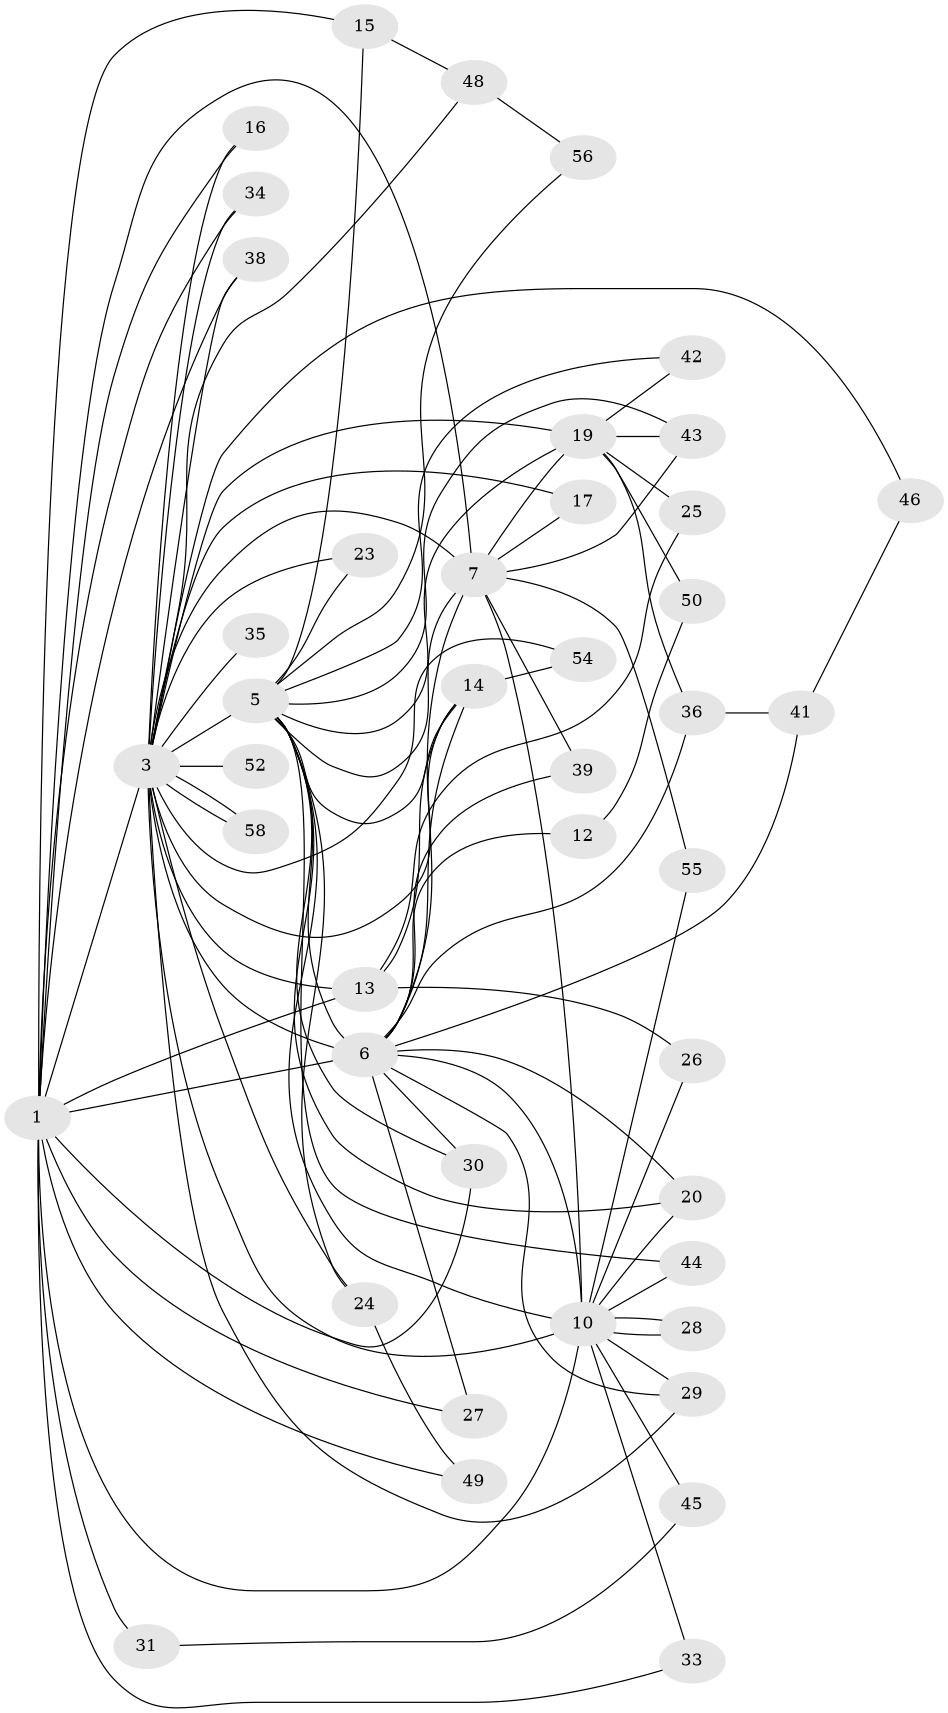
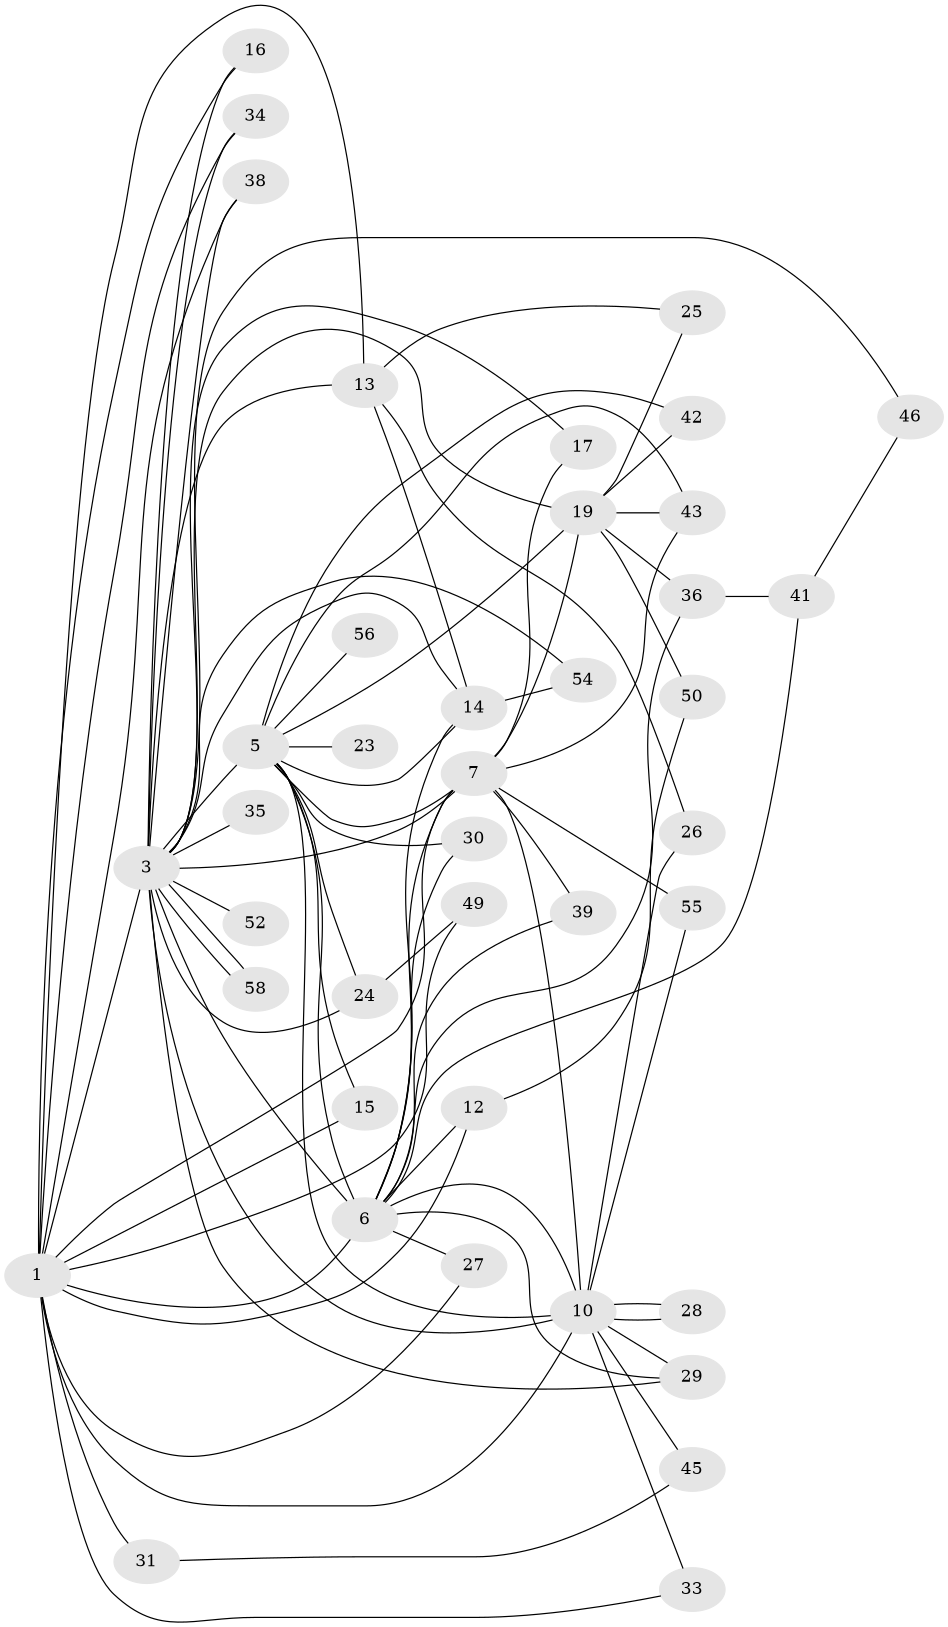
node "48": removed
edge "23" -- "3": removed
node "20": removed
node "44": removed
edge "1" -- "30": now "1" -- "12"
